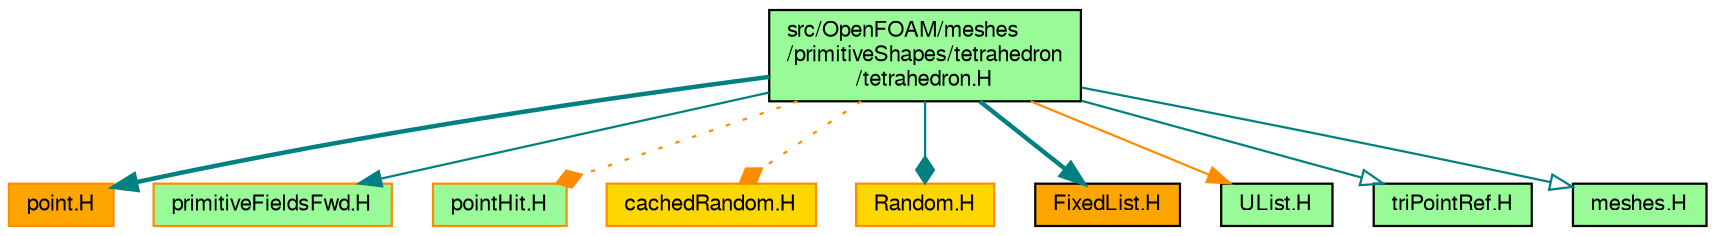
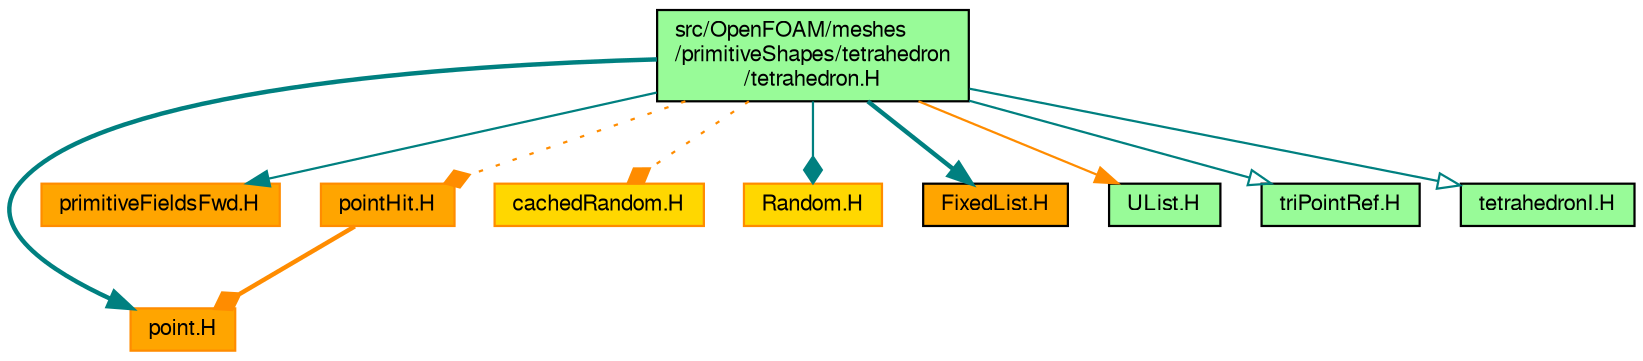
node "primitiveFieldsFwd.H": fillcolor palegreen -> orange
node "pointHit.H": fillcolor palegreen -> orange
node "meshes.H": label "meshes.H" -> "tetrahedronI.H"
edge "pointHit.H" -> "point.H": added
